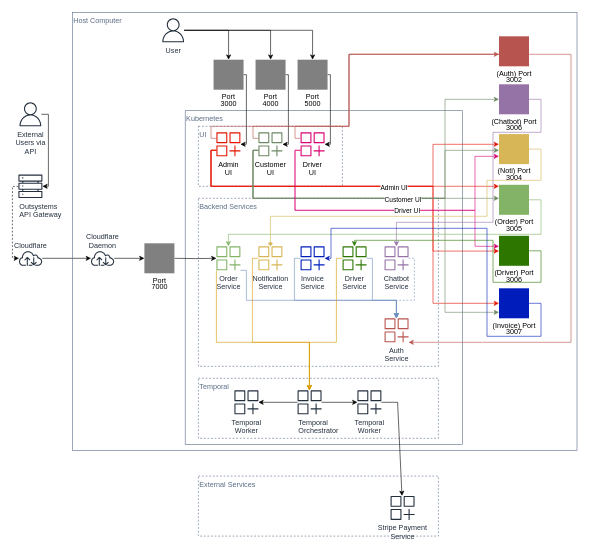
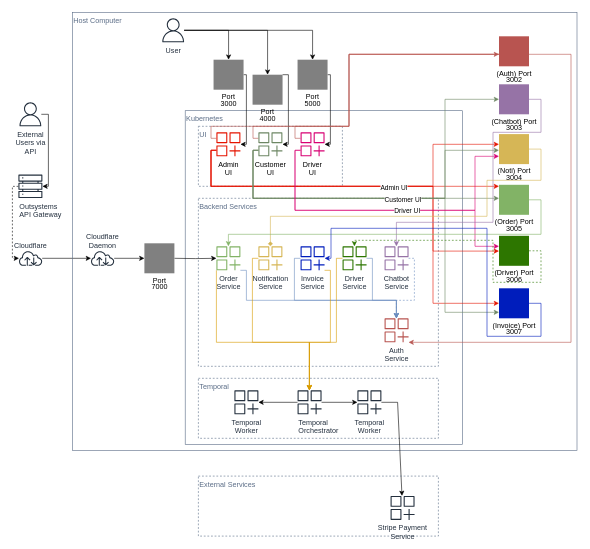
node "Port 4000": moved (270, 75) -> (267, 90)
node "(Chatbot) Port 3006": label "(Chatbot) Port 3006" -> "(Chatbot) Port 3003"
edge "(Driver) Port 3006" -> "Driver Service": style solid -> dashed
edge "Invoice Service" -> "Temporal Orchestrator": added
